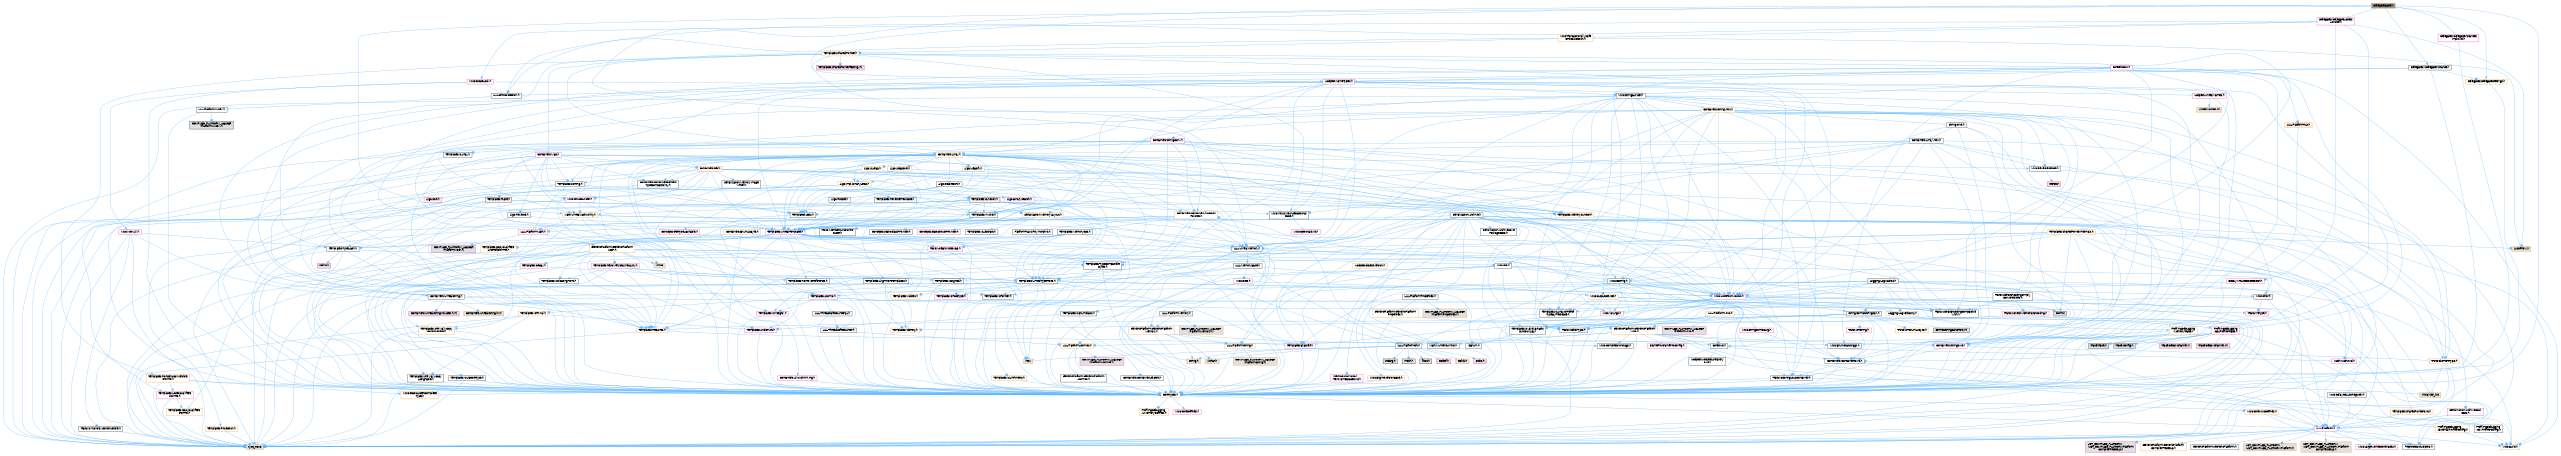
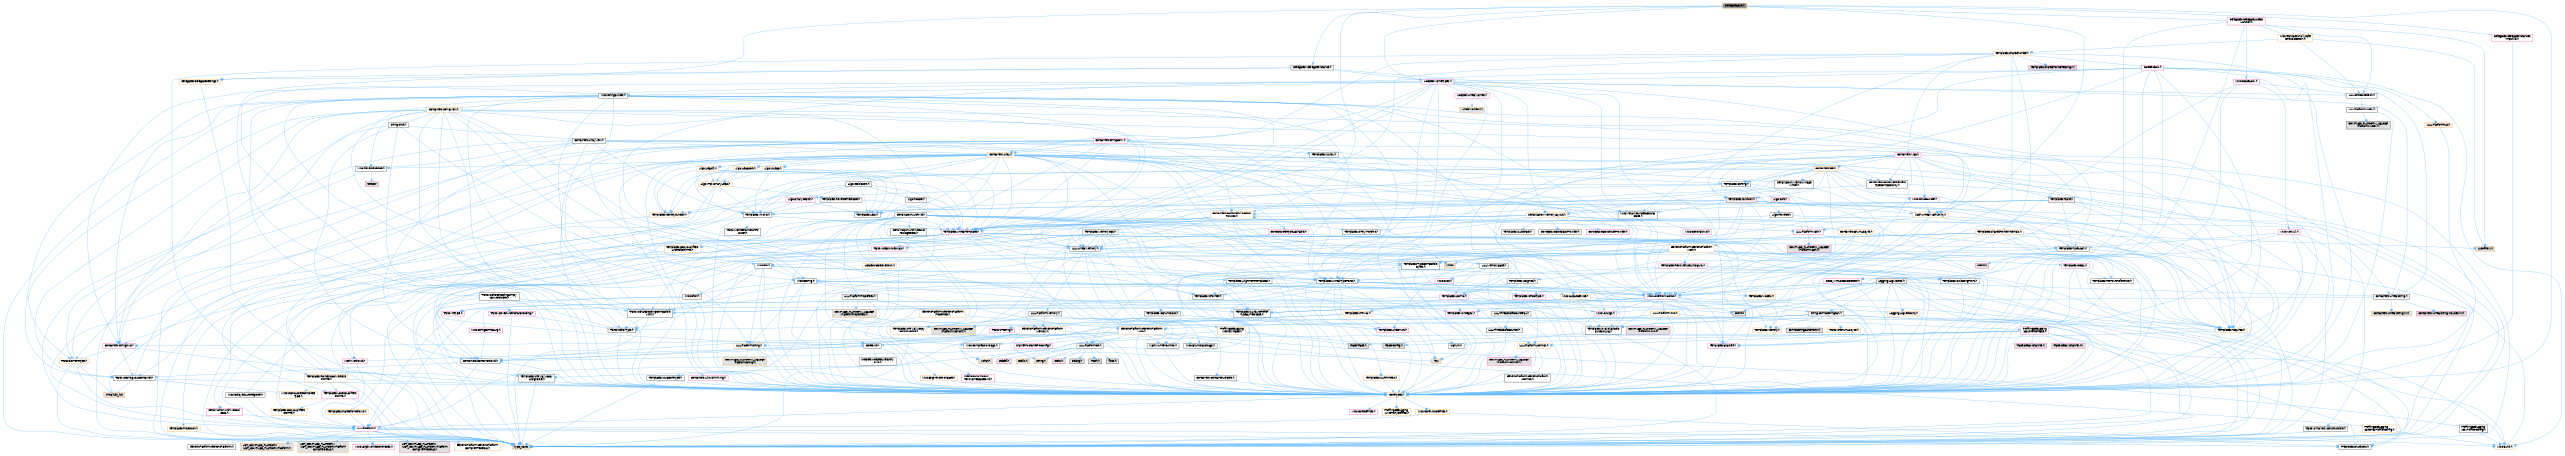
edge "Misc/StringBuilder.h" -> "Misc/Char.h": now "Misc/StringBuilder.h" -> "HAL/PlatformString.h"
node "PlatformTLS/IsPolymorphic.h": label "PlatformTLS/IsPolymorphic.h" -> "Templates/IsPolymorphic.h"
